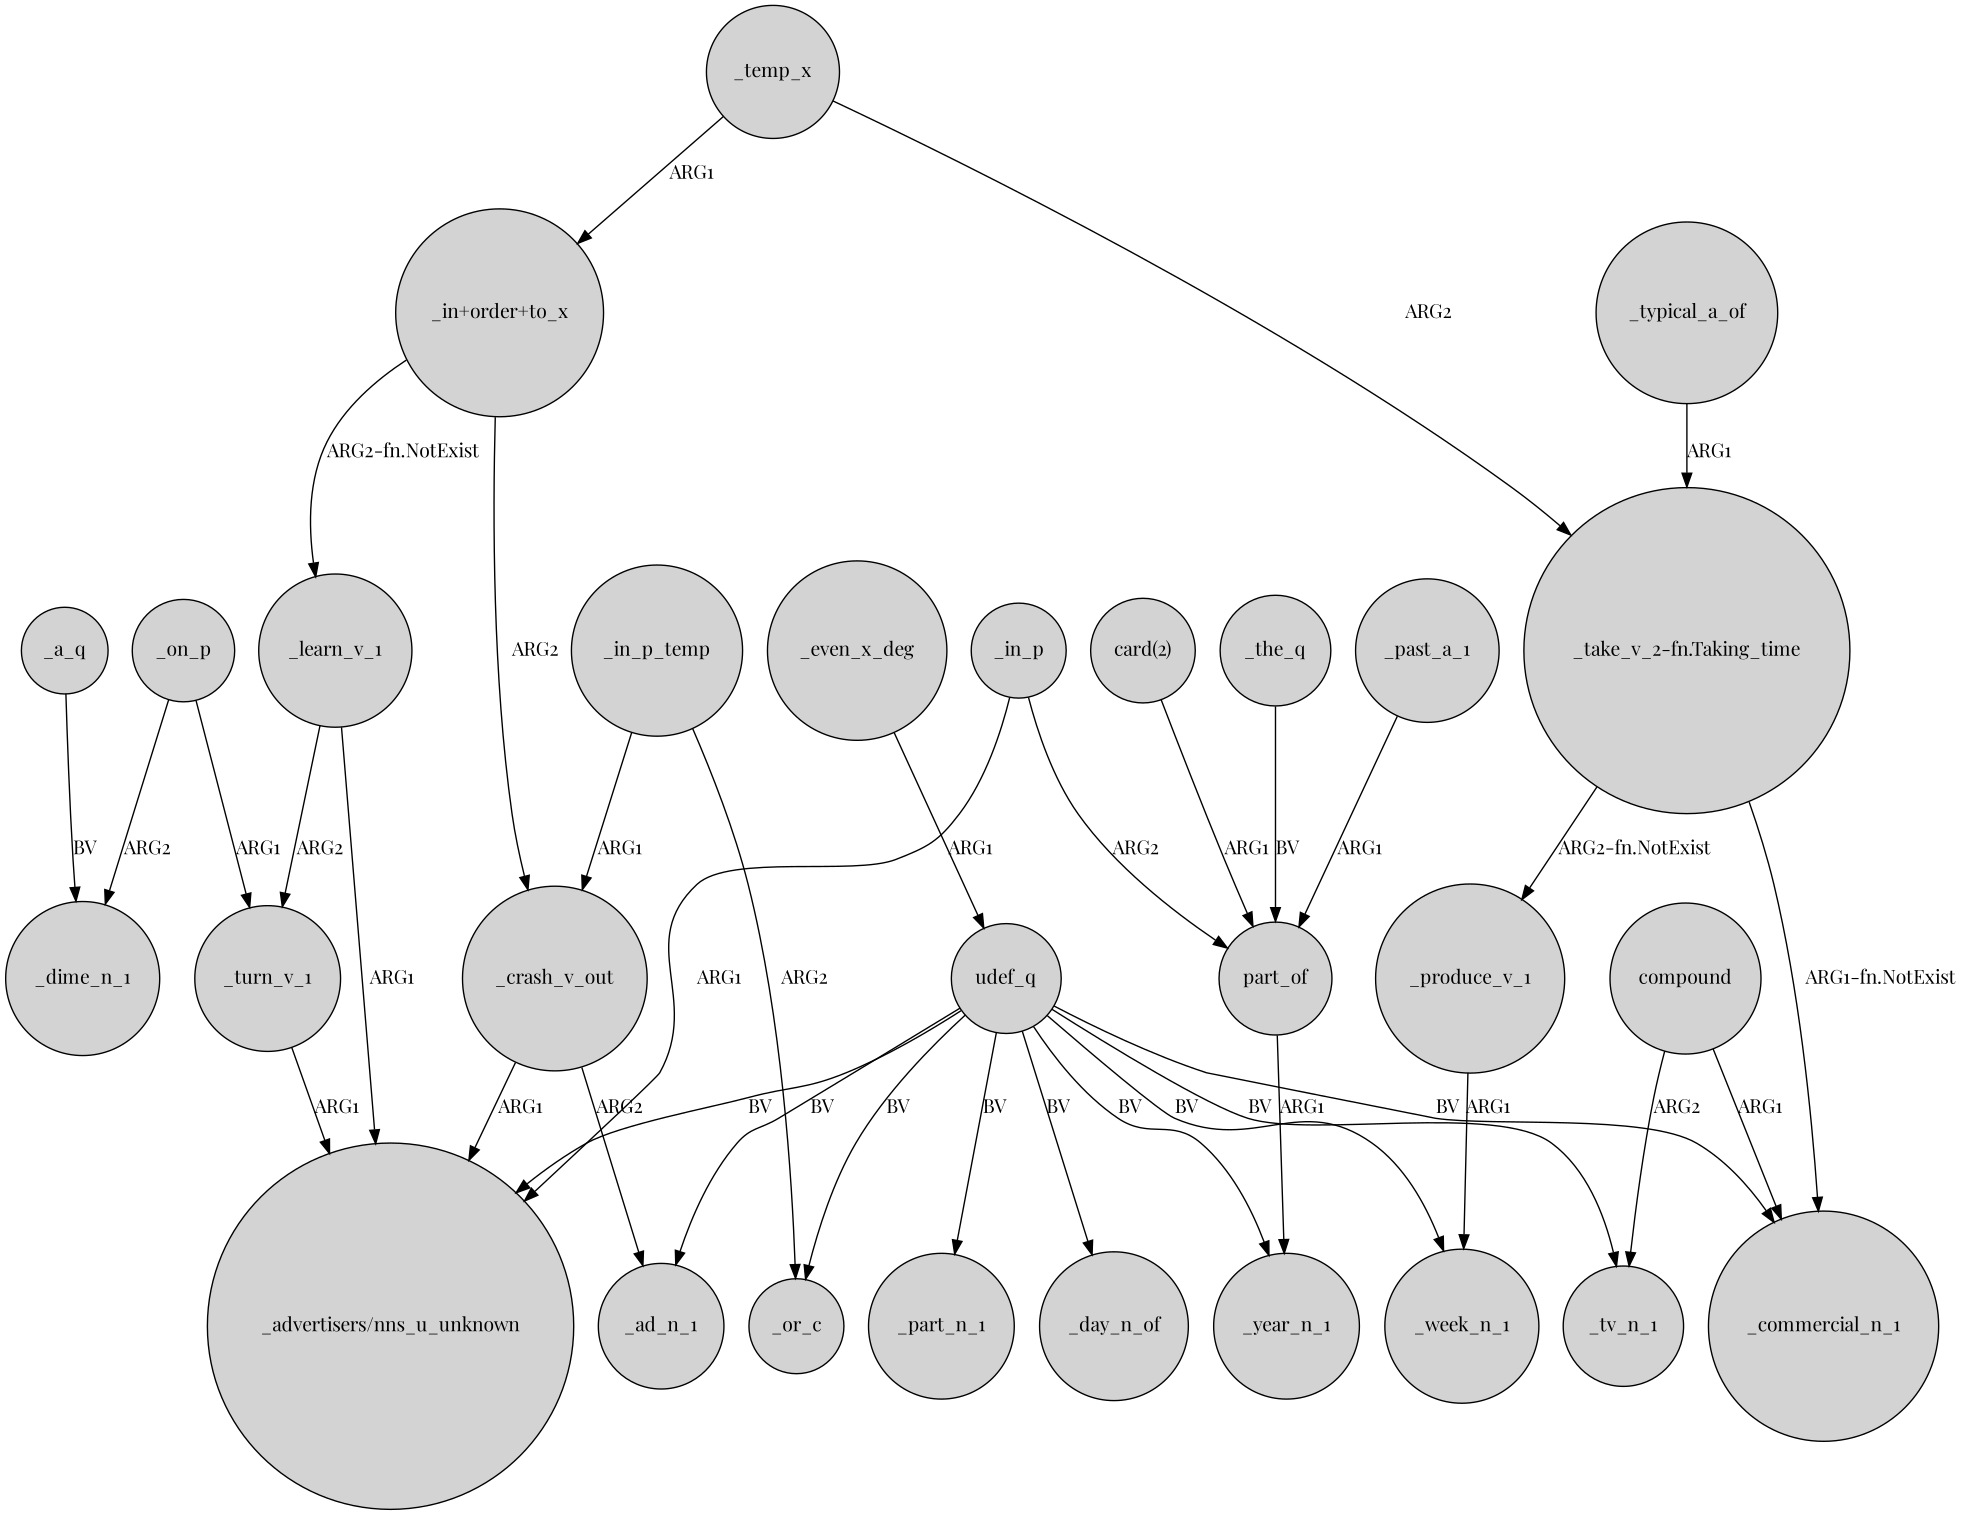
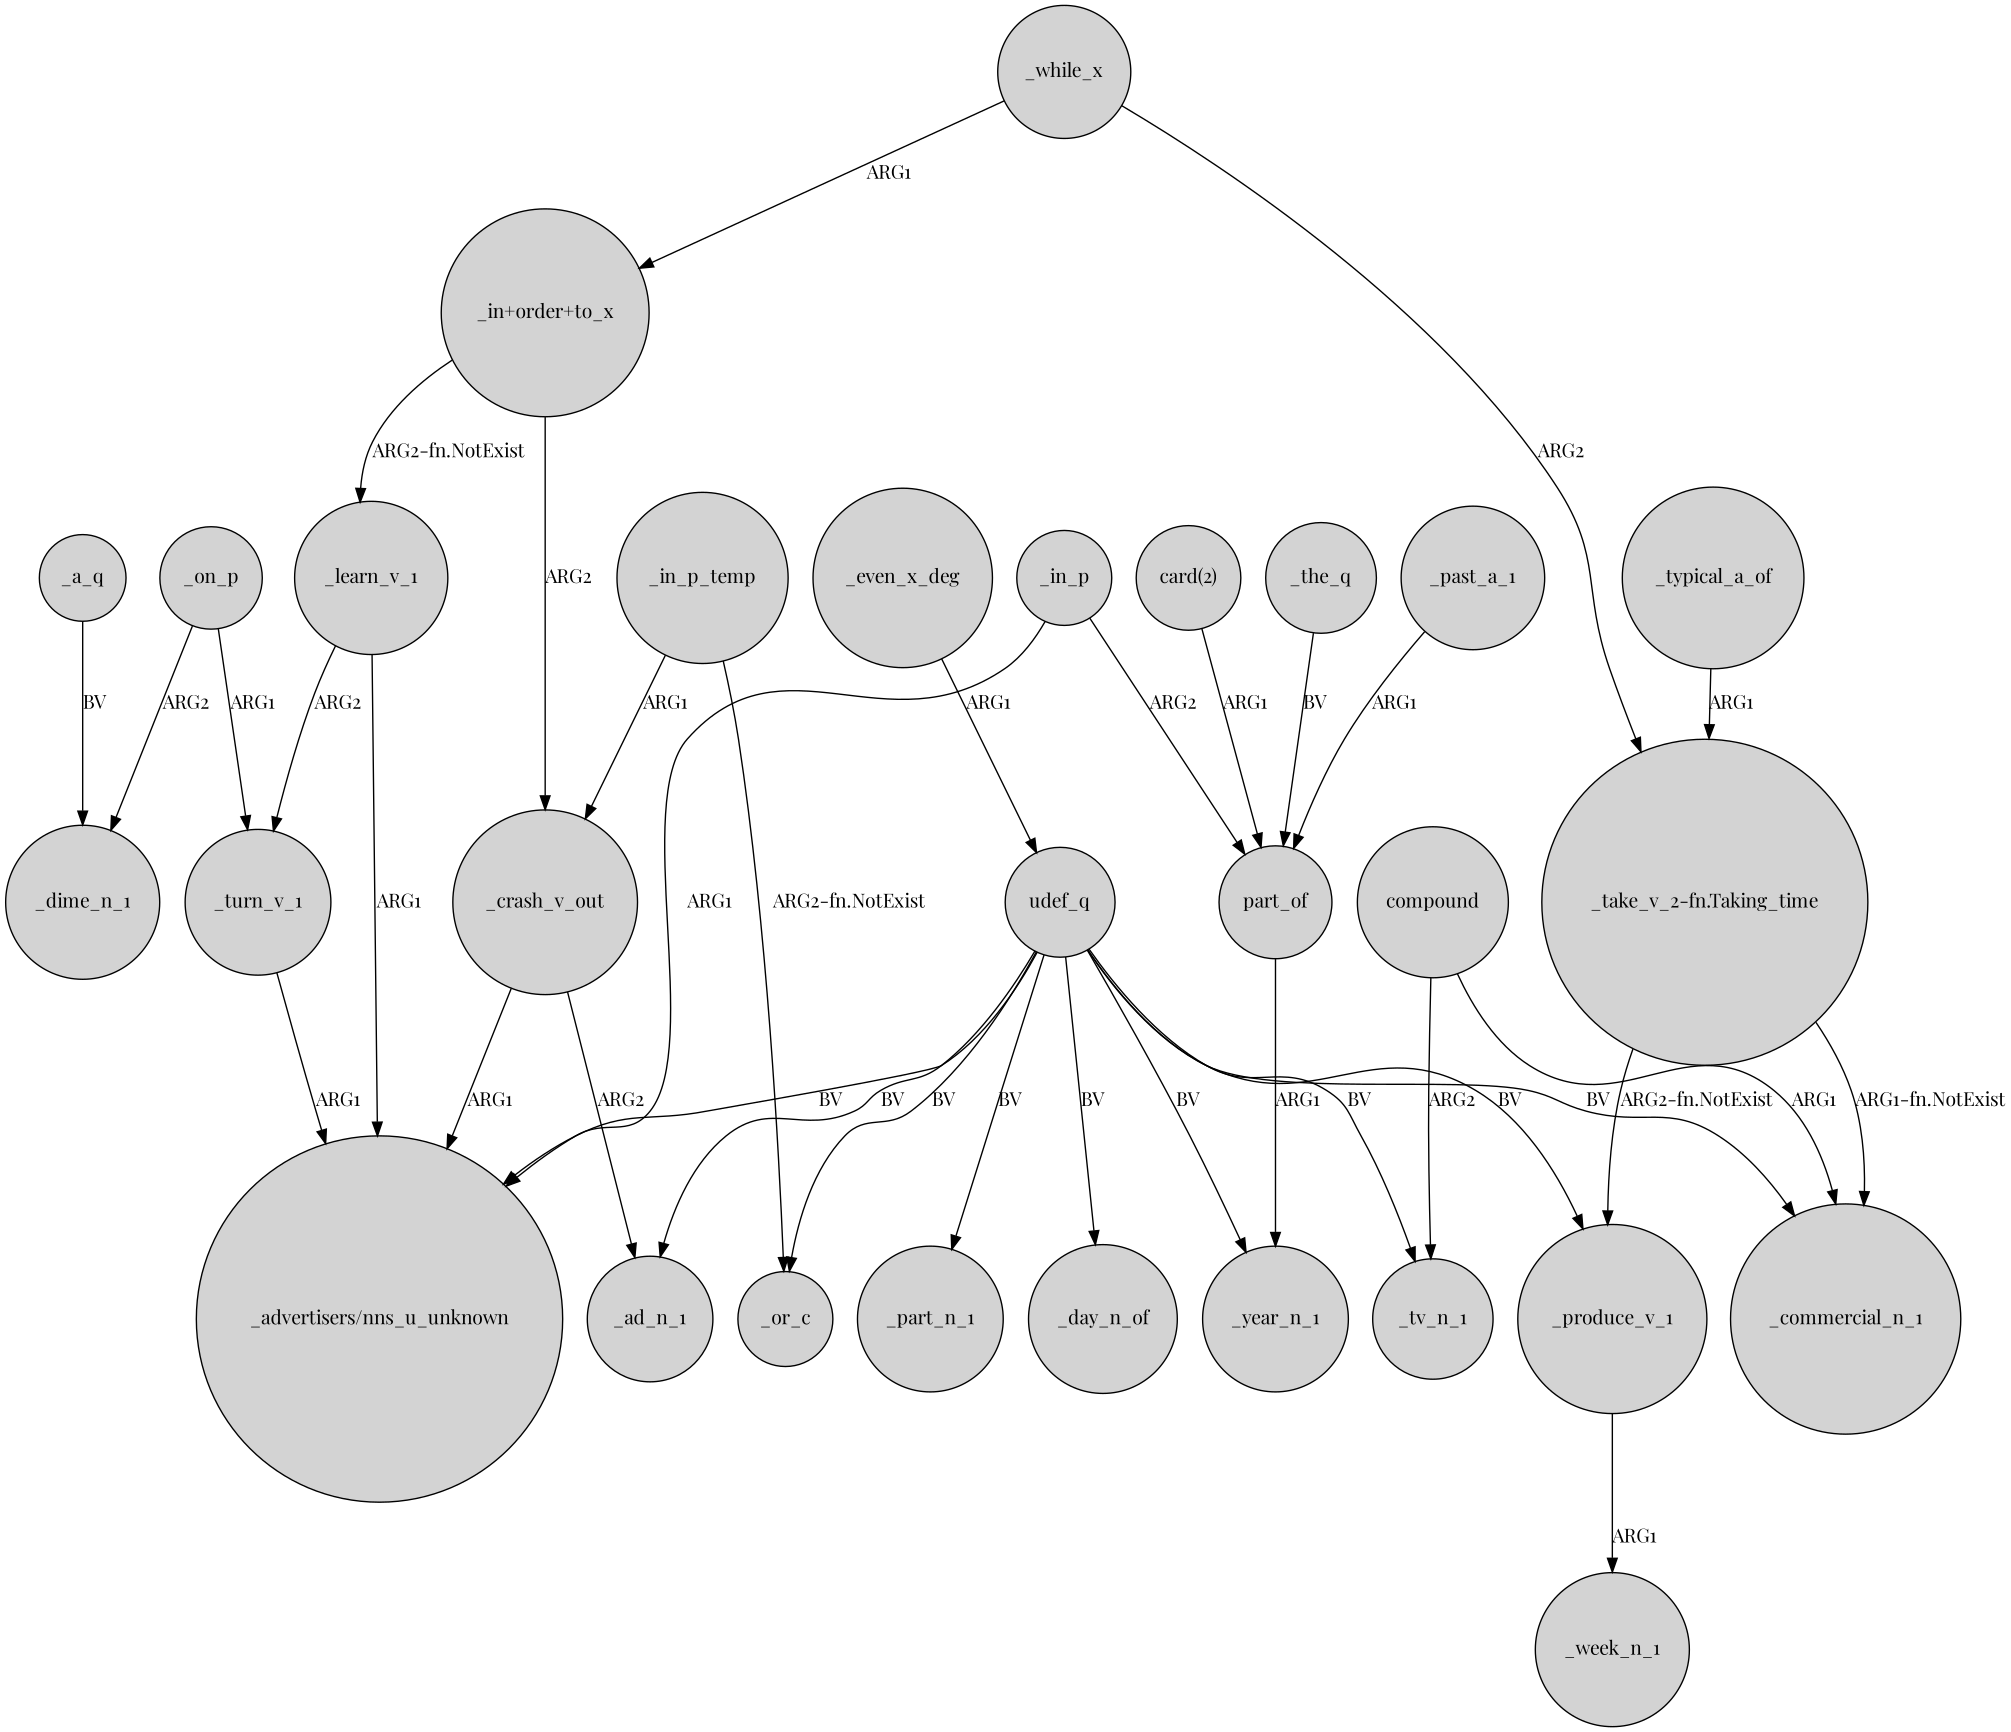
node "_temp_x": label "_temp_x" -> "_while_x"
edge "_in_p_temp" -> "_or_c": label "ARG2" -> "ARG2-fn.NotExist"
edge "udef_q" -> "_week_n_1": now "udef_q" -> "_produce_v_1"
